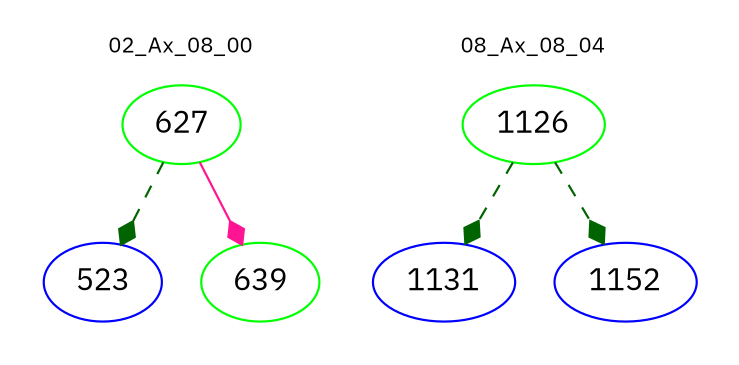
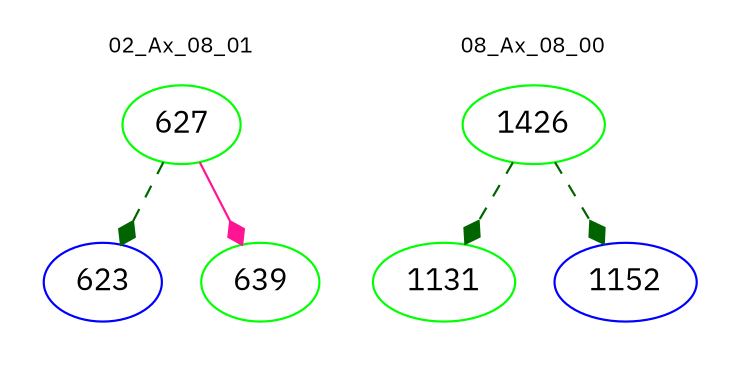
cluster "02_Ax_08_00": label "02_Ax_08_00" -> "02_Ax_08_01"
cluster "08_Ax_08_04": label "08_Ax_08_04" -> "08_Ax_08_00"
node "1126": label "1126" -> "1426"
node "523": label "523" -> "623"
node "1131": color blue -> green
